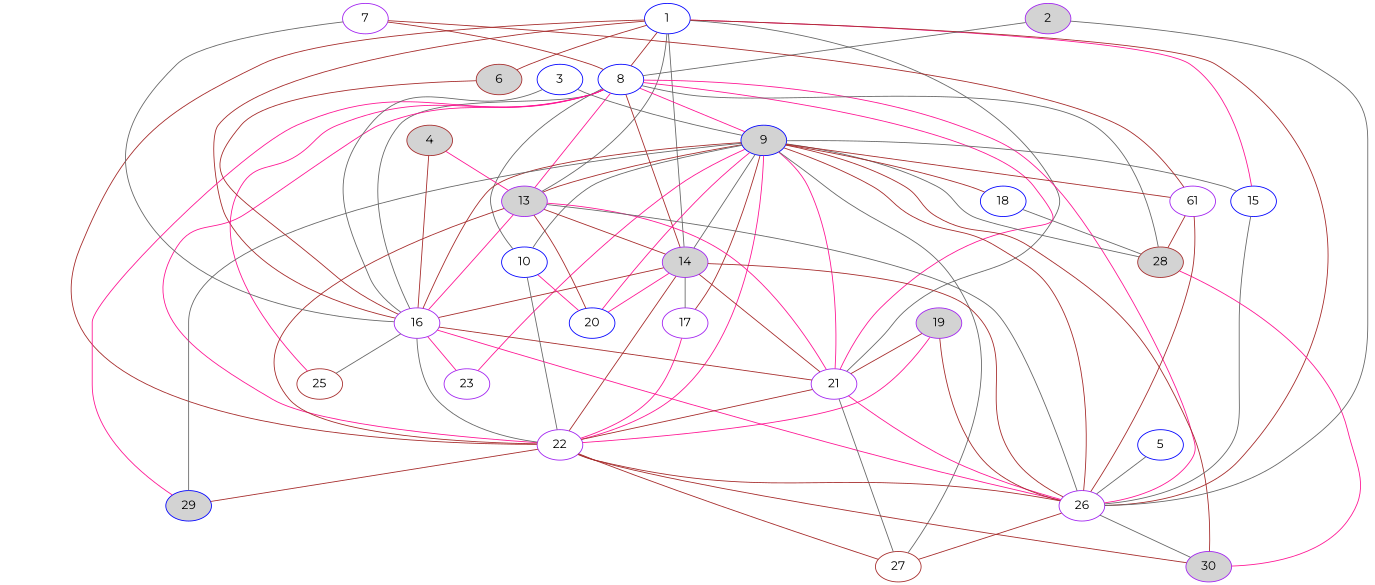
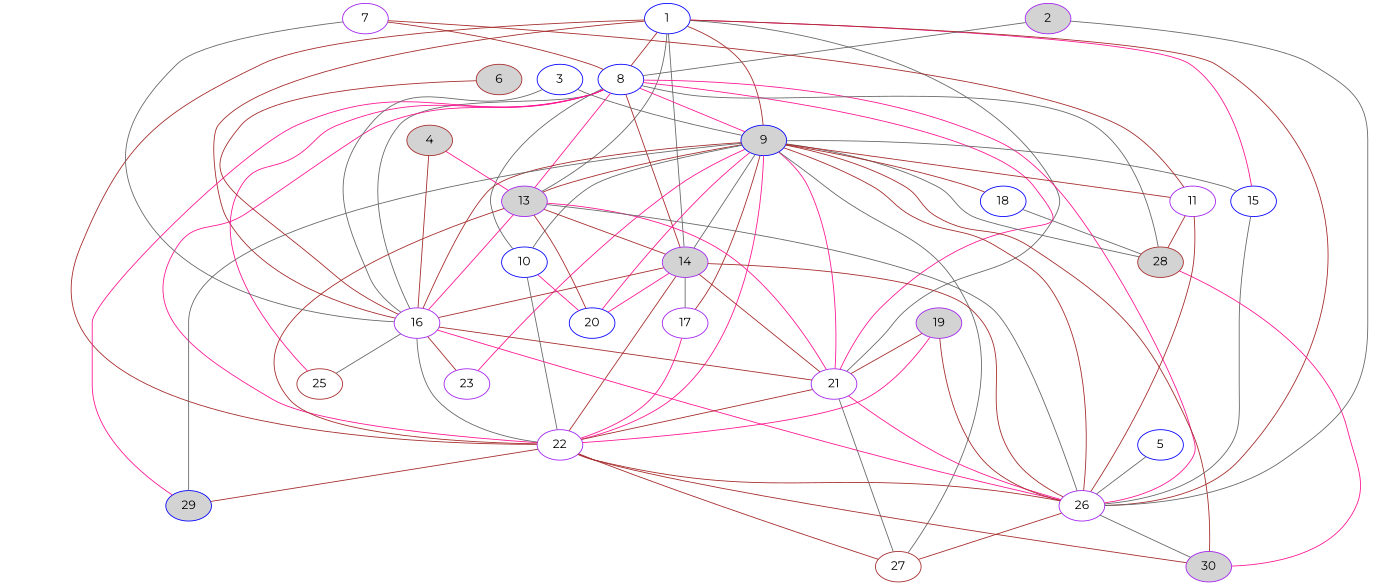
edge "1" -- "6": now "1" -- "9"
node "61": label "61" -> "11"
edge "16" -- "23": color deeppink -> brown
